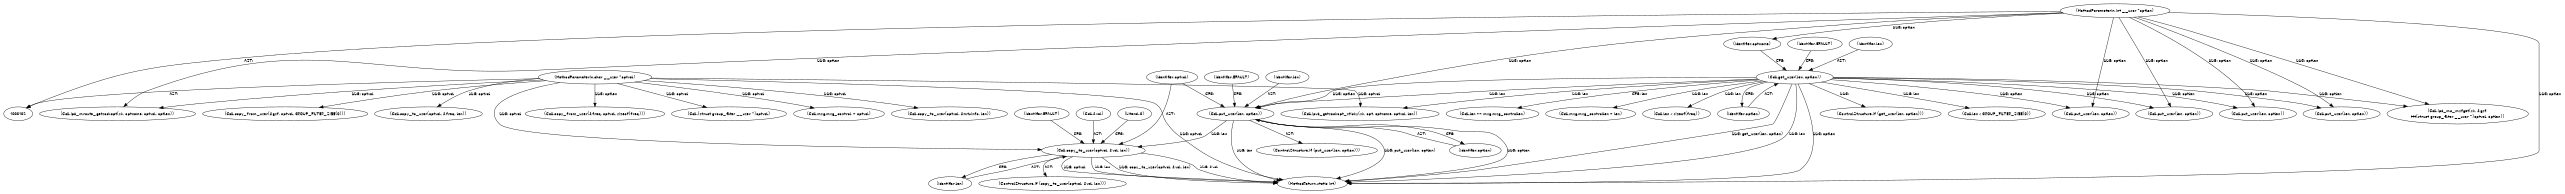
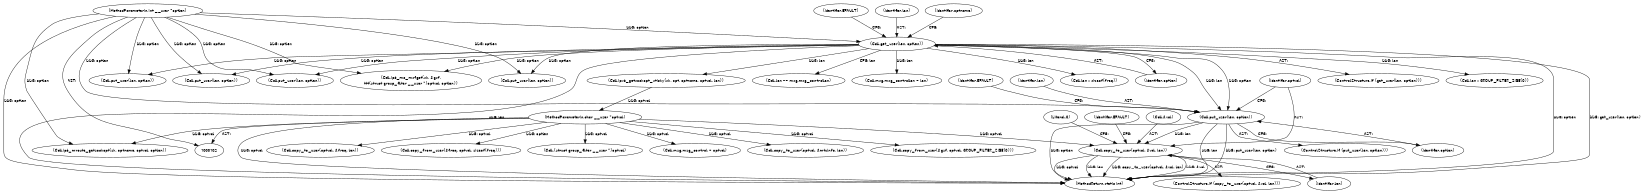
edge "(MethodParameterIn,int __user *optlen)" -> "(Identifier,optname)": now "(MethodParameterIn,int __user *optlen)" -> "(Call,get_user(len, optlen))"
edge "(MethodParameterIn,char __user *optval)" -> "(Call,ipv6_getsockopt_sticky(sk, opt, optname, optval, len))": reversed
edge "(Call,get_user(len, optlen))" -> "(ControlStructure,if (get_user(len, optlen)))": label "DDG: " -> "AST: "
